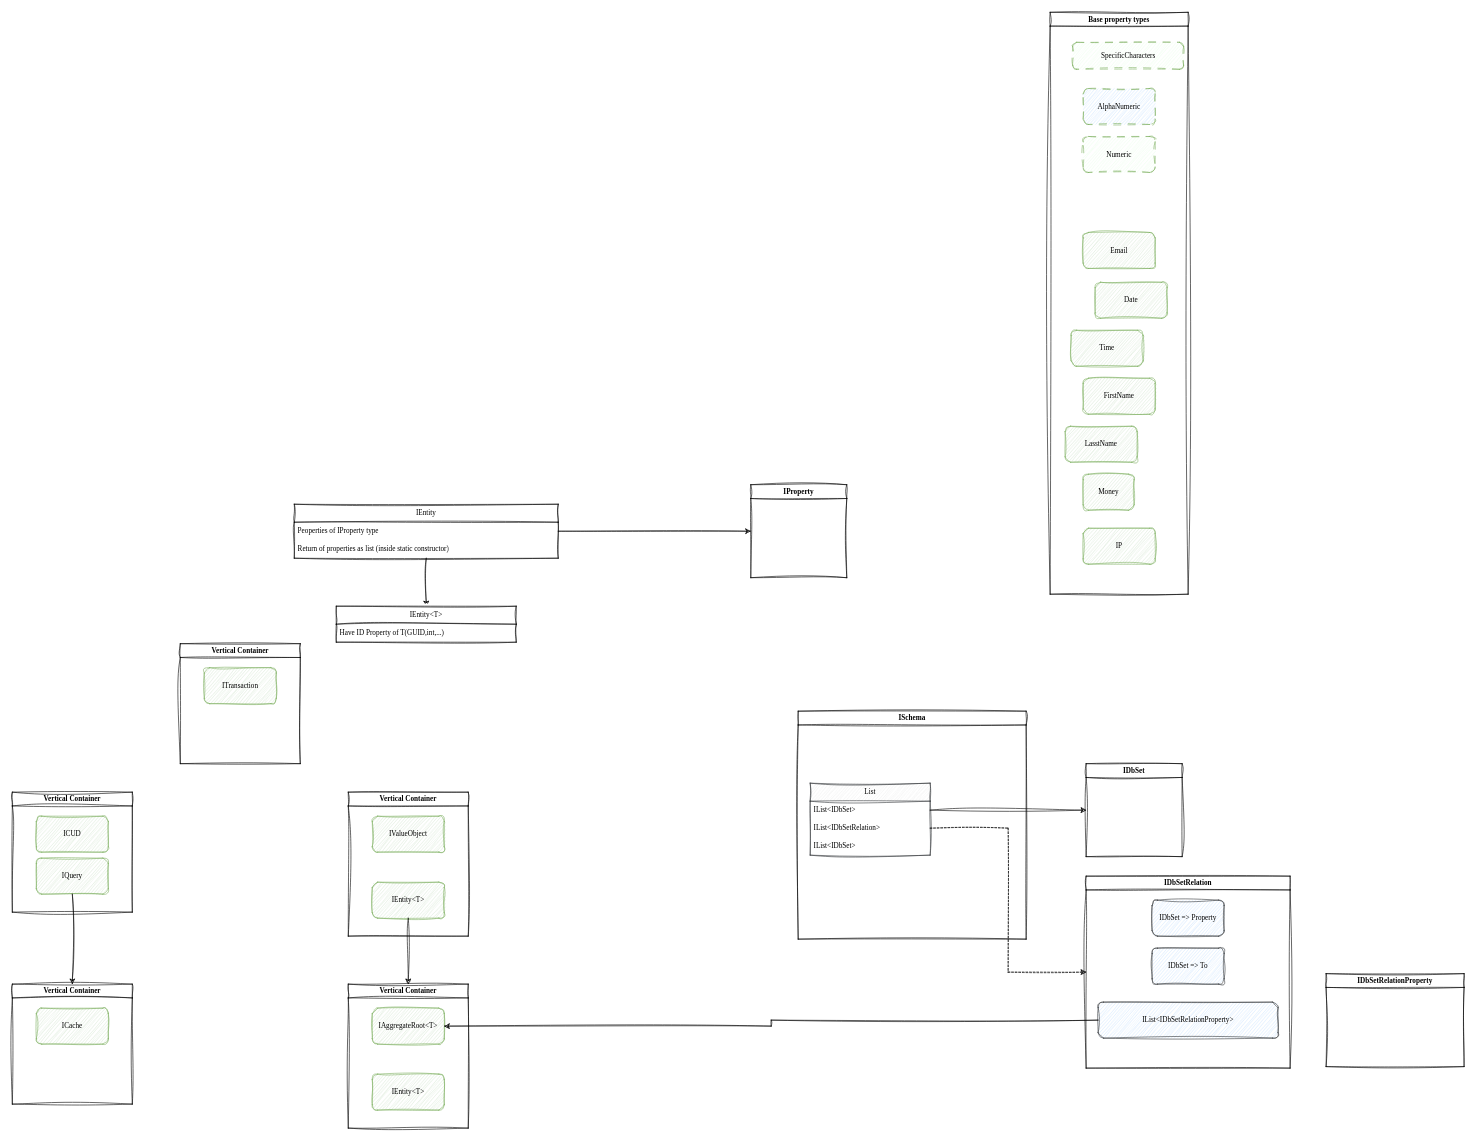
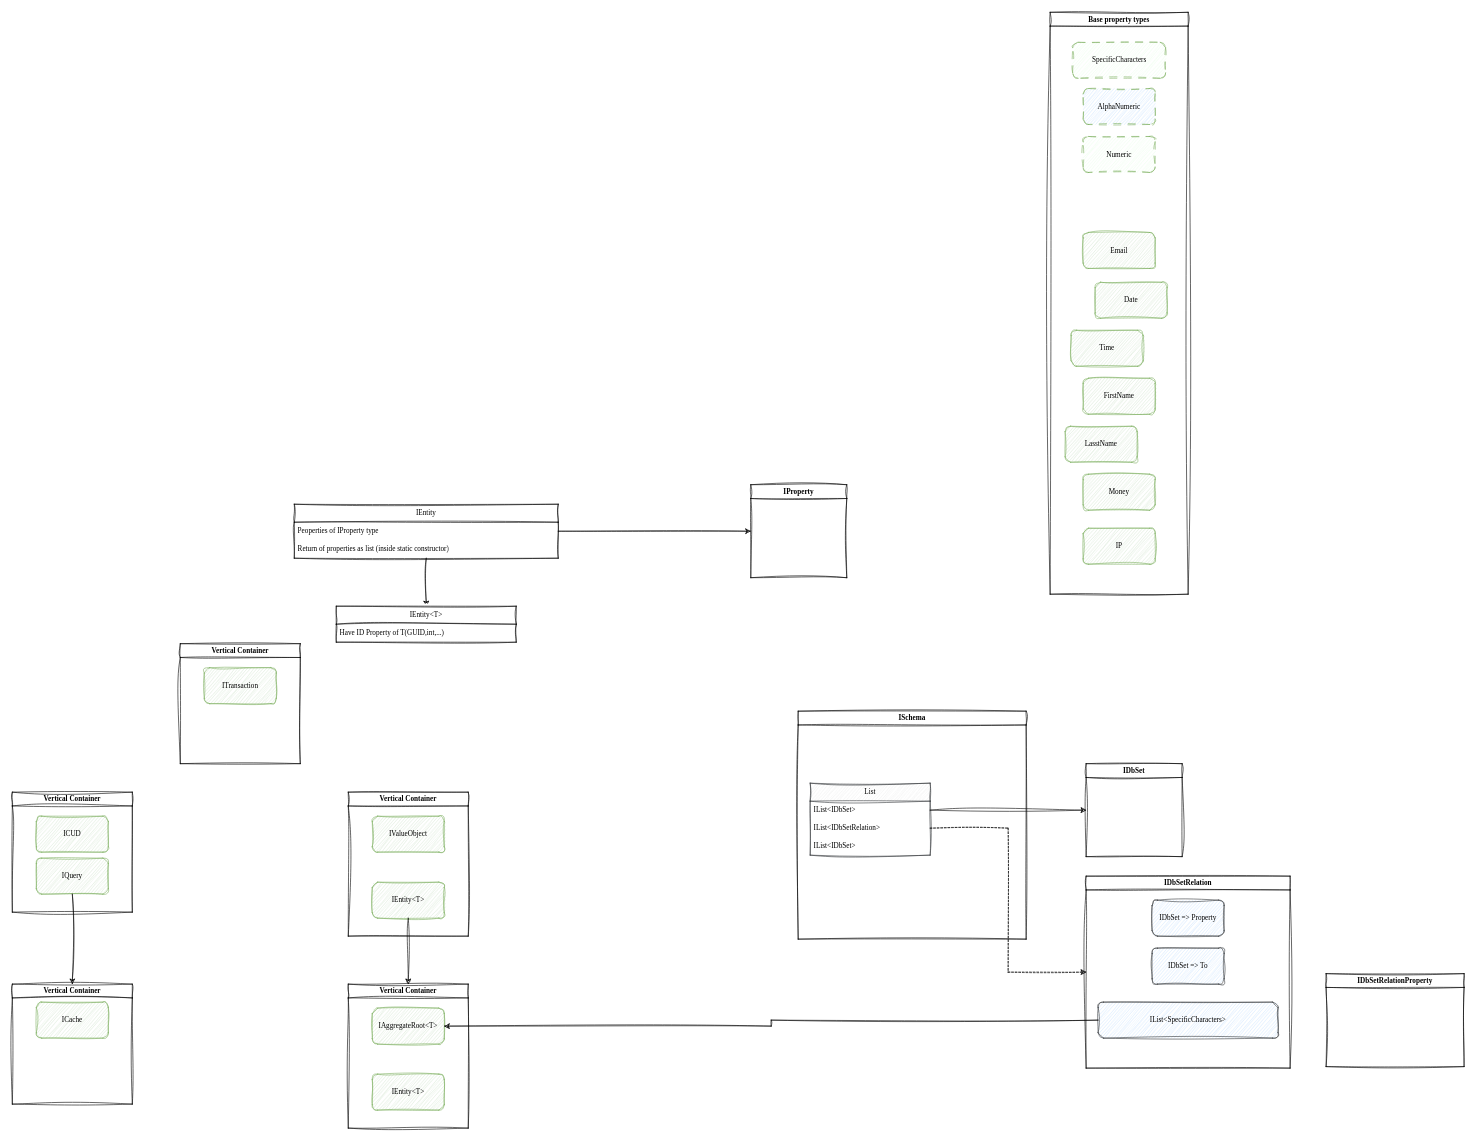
node "SpecificCharacters": size 111x27 -> 93x36
node "Money": size 51x36 -> 72x36
node "IList<IDbSetRelationProperty>": label "IList<IDbSetRelationProperty>" -> "IList<SpecificCharacters>"
node "ICache": moved (72, 1026) -> (72, 1020)
